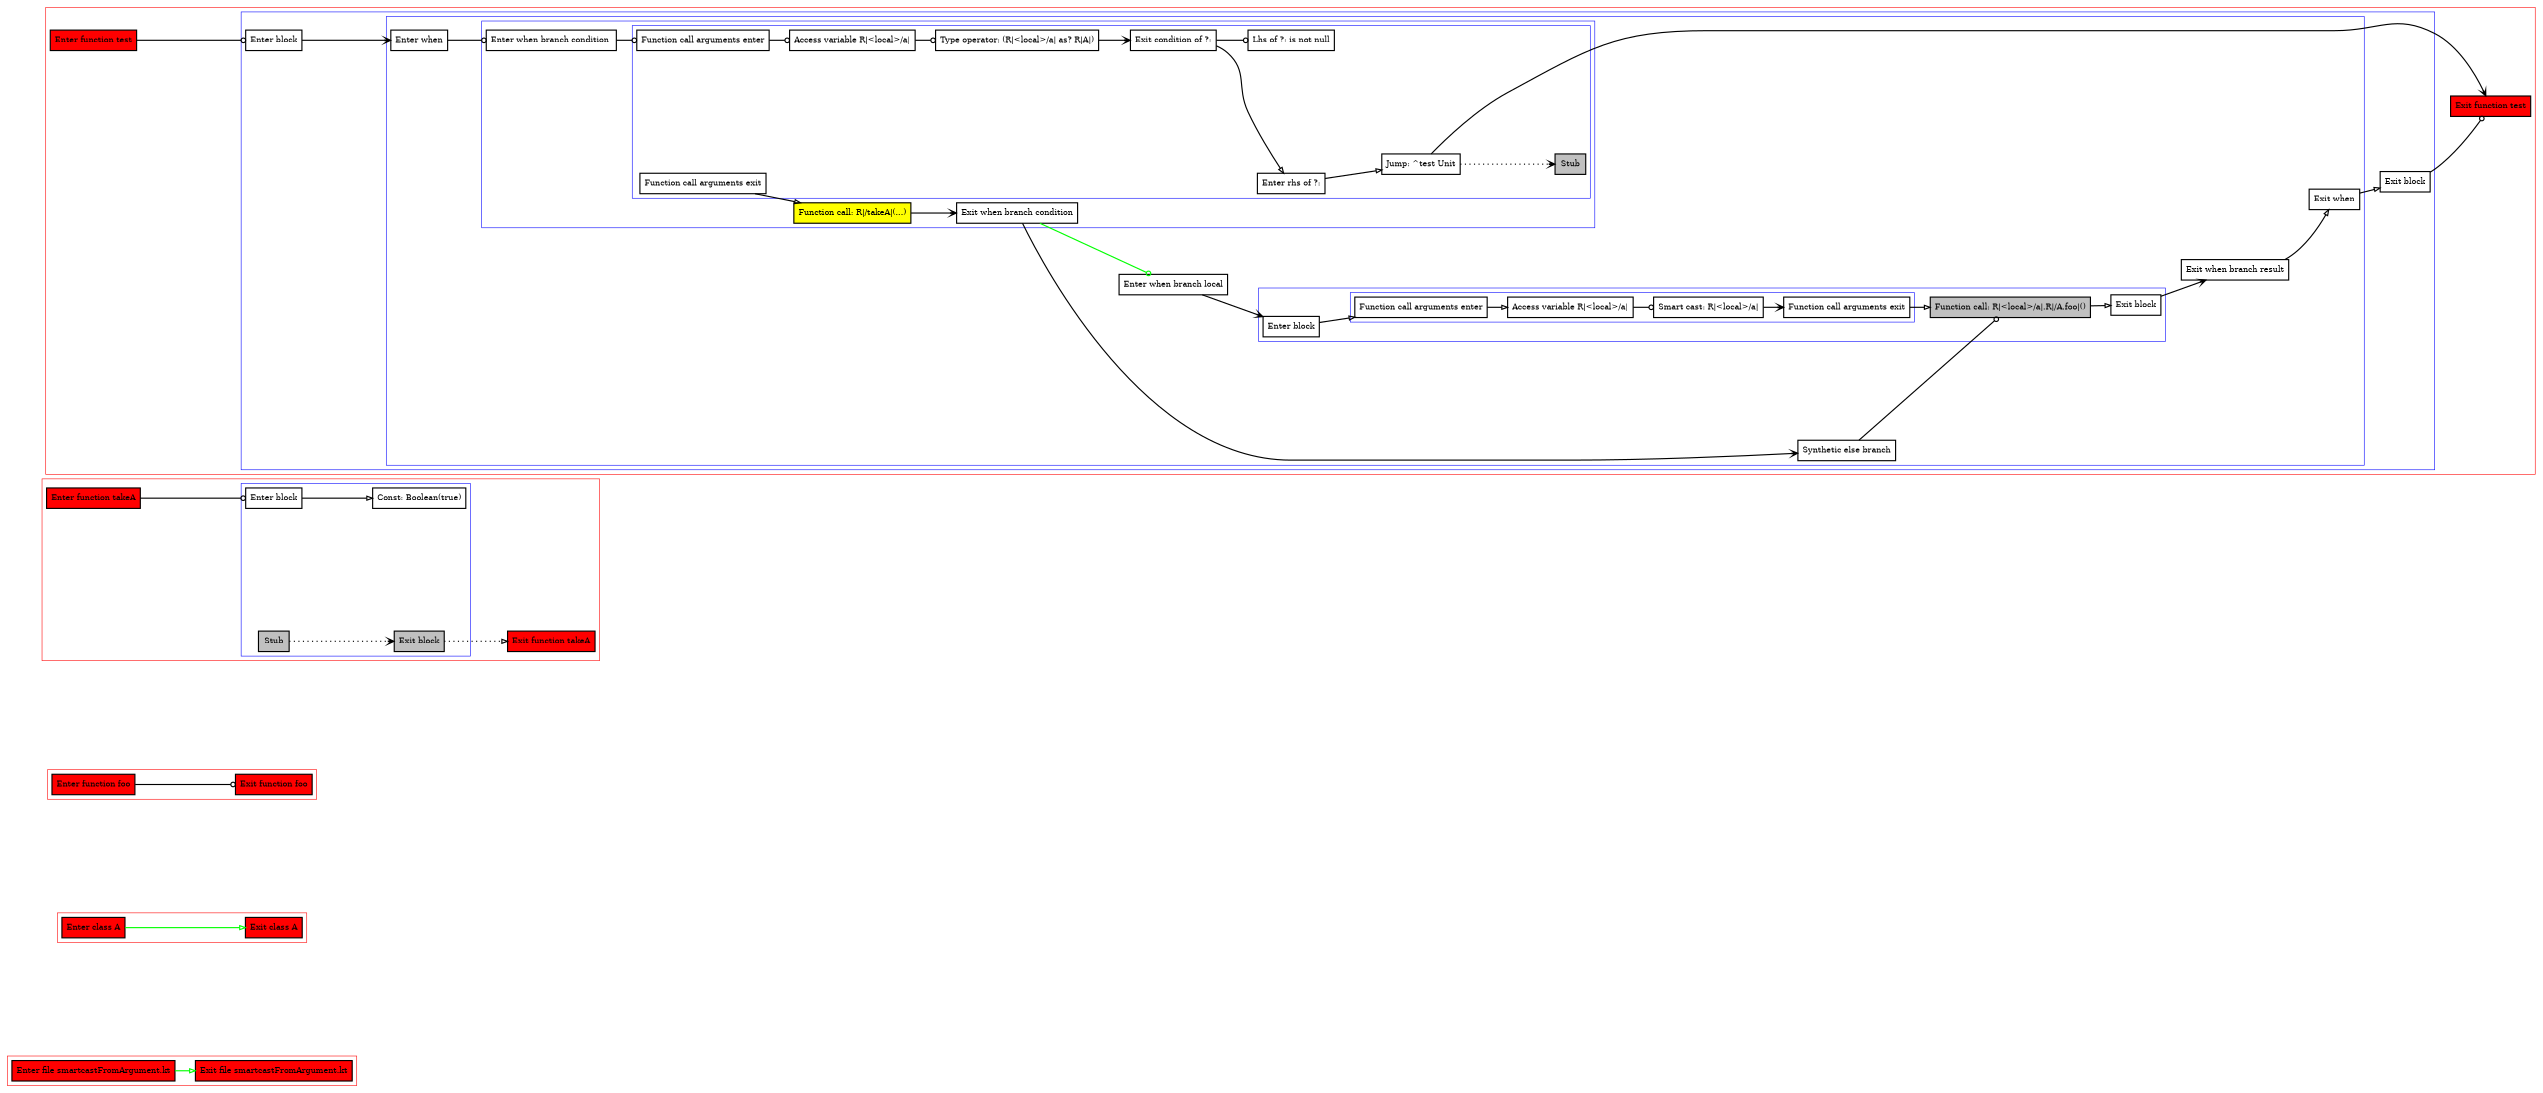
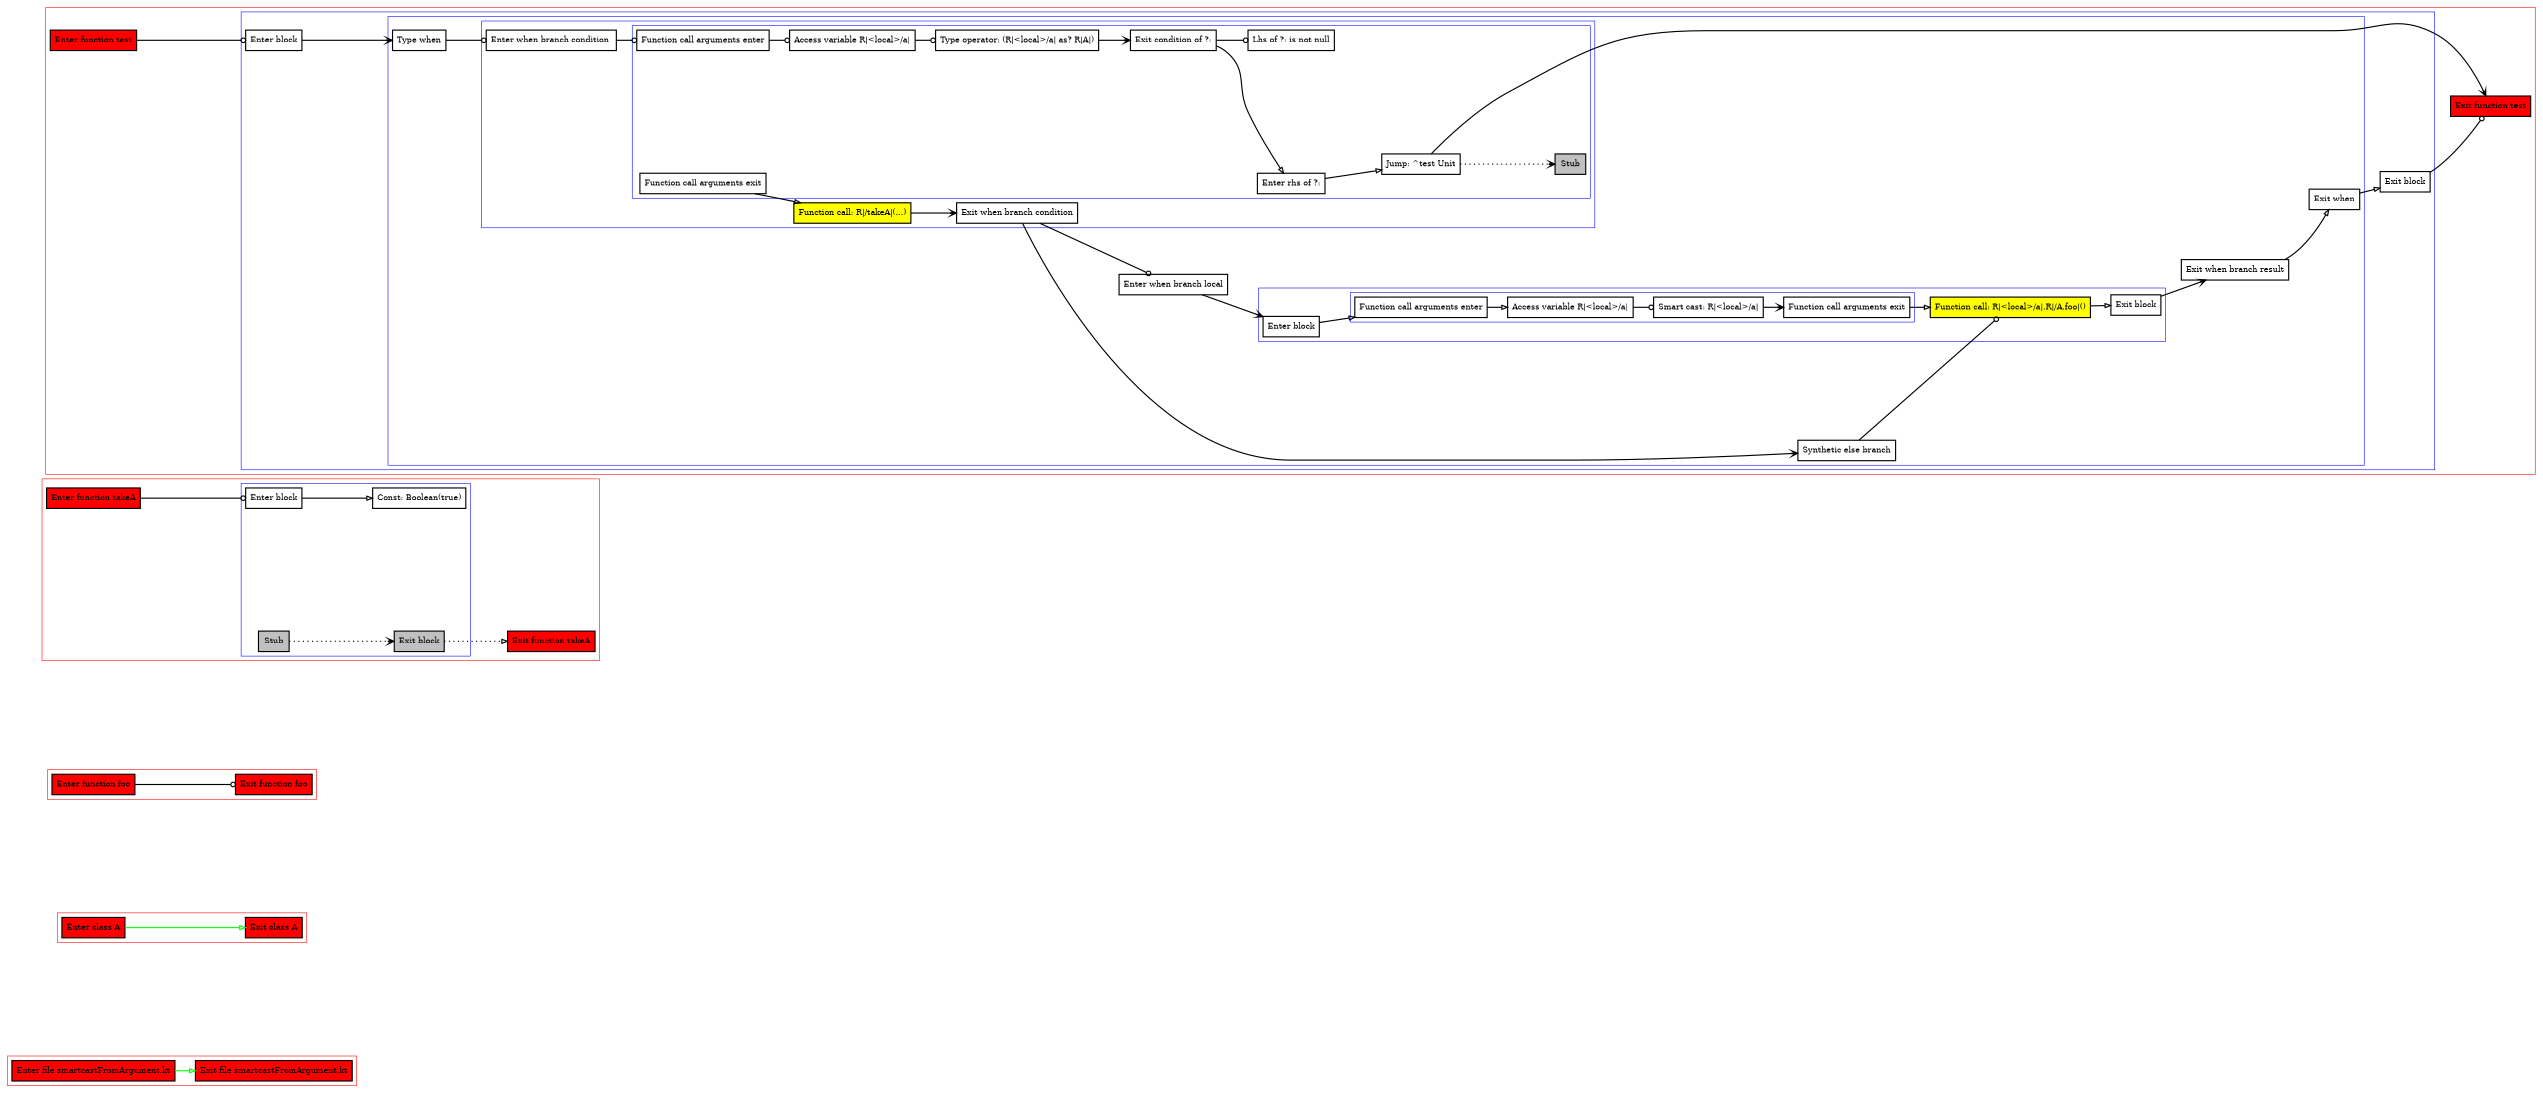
node "Enter when": label "Enter when" -> "Type when"
edge "Exit when branch condition" -> "Enter when branch local": color green -> black
node "Function call: R|<local>/a|.R|/A.foo|()": fillcolor gray -> yellow
